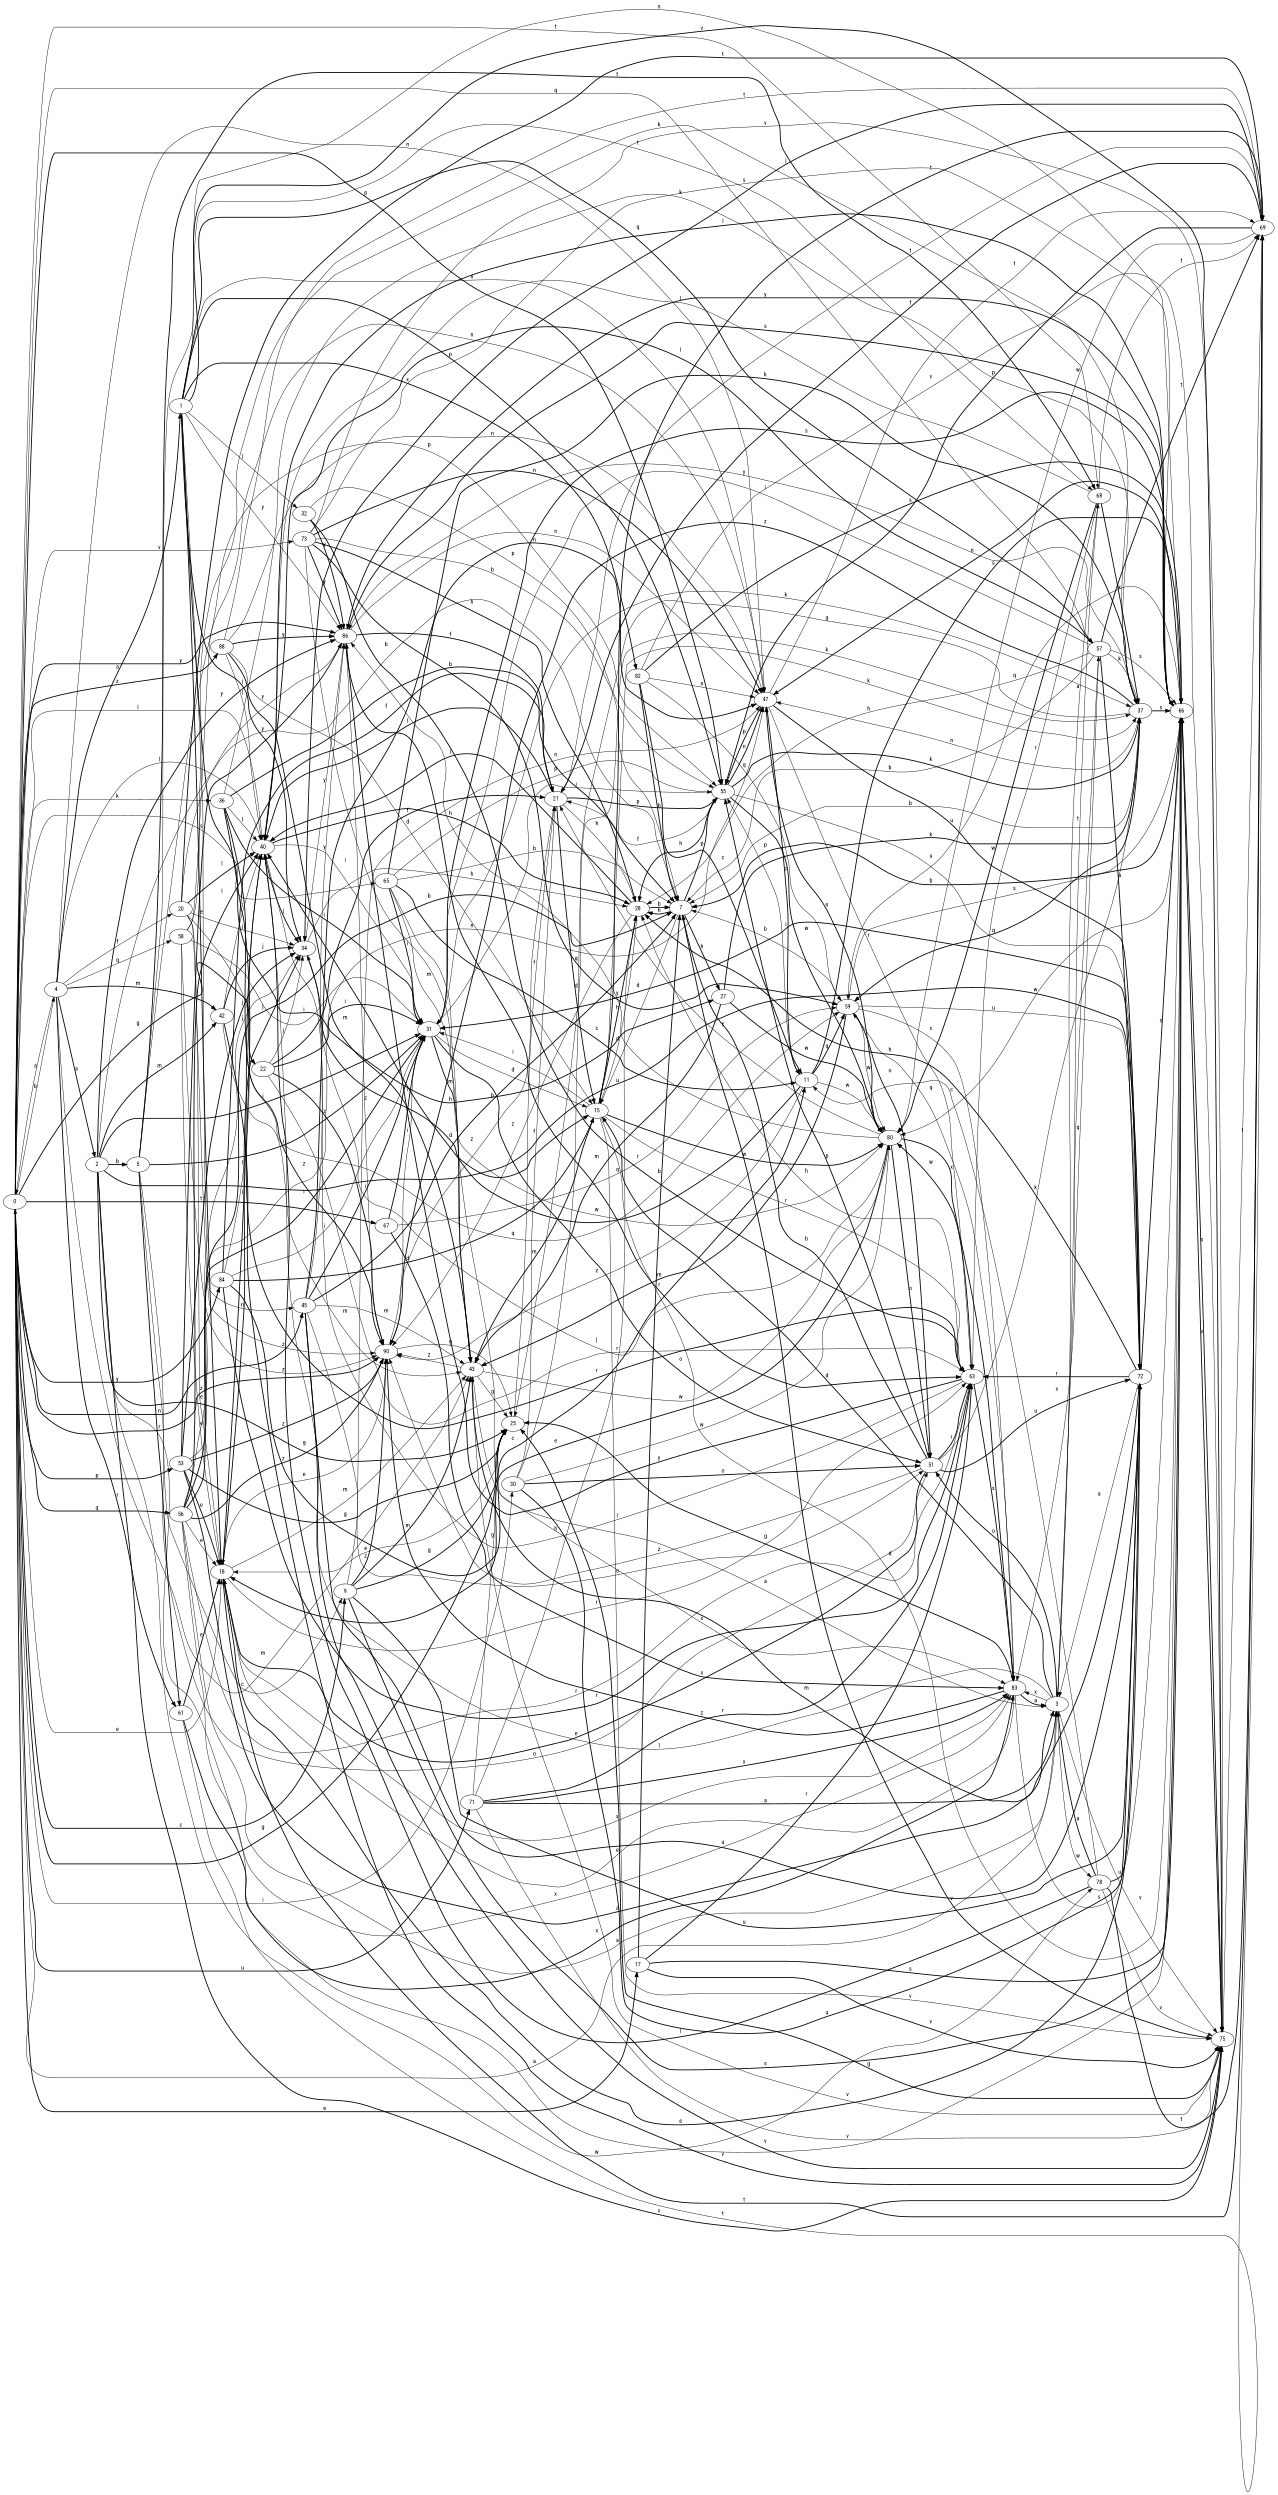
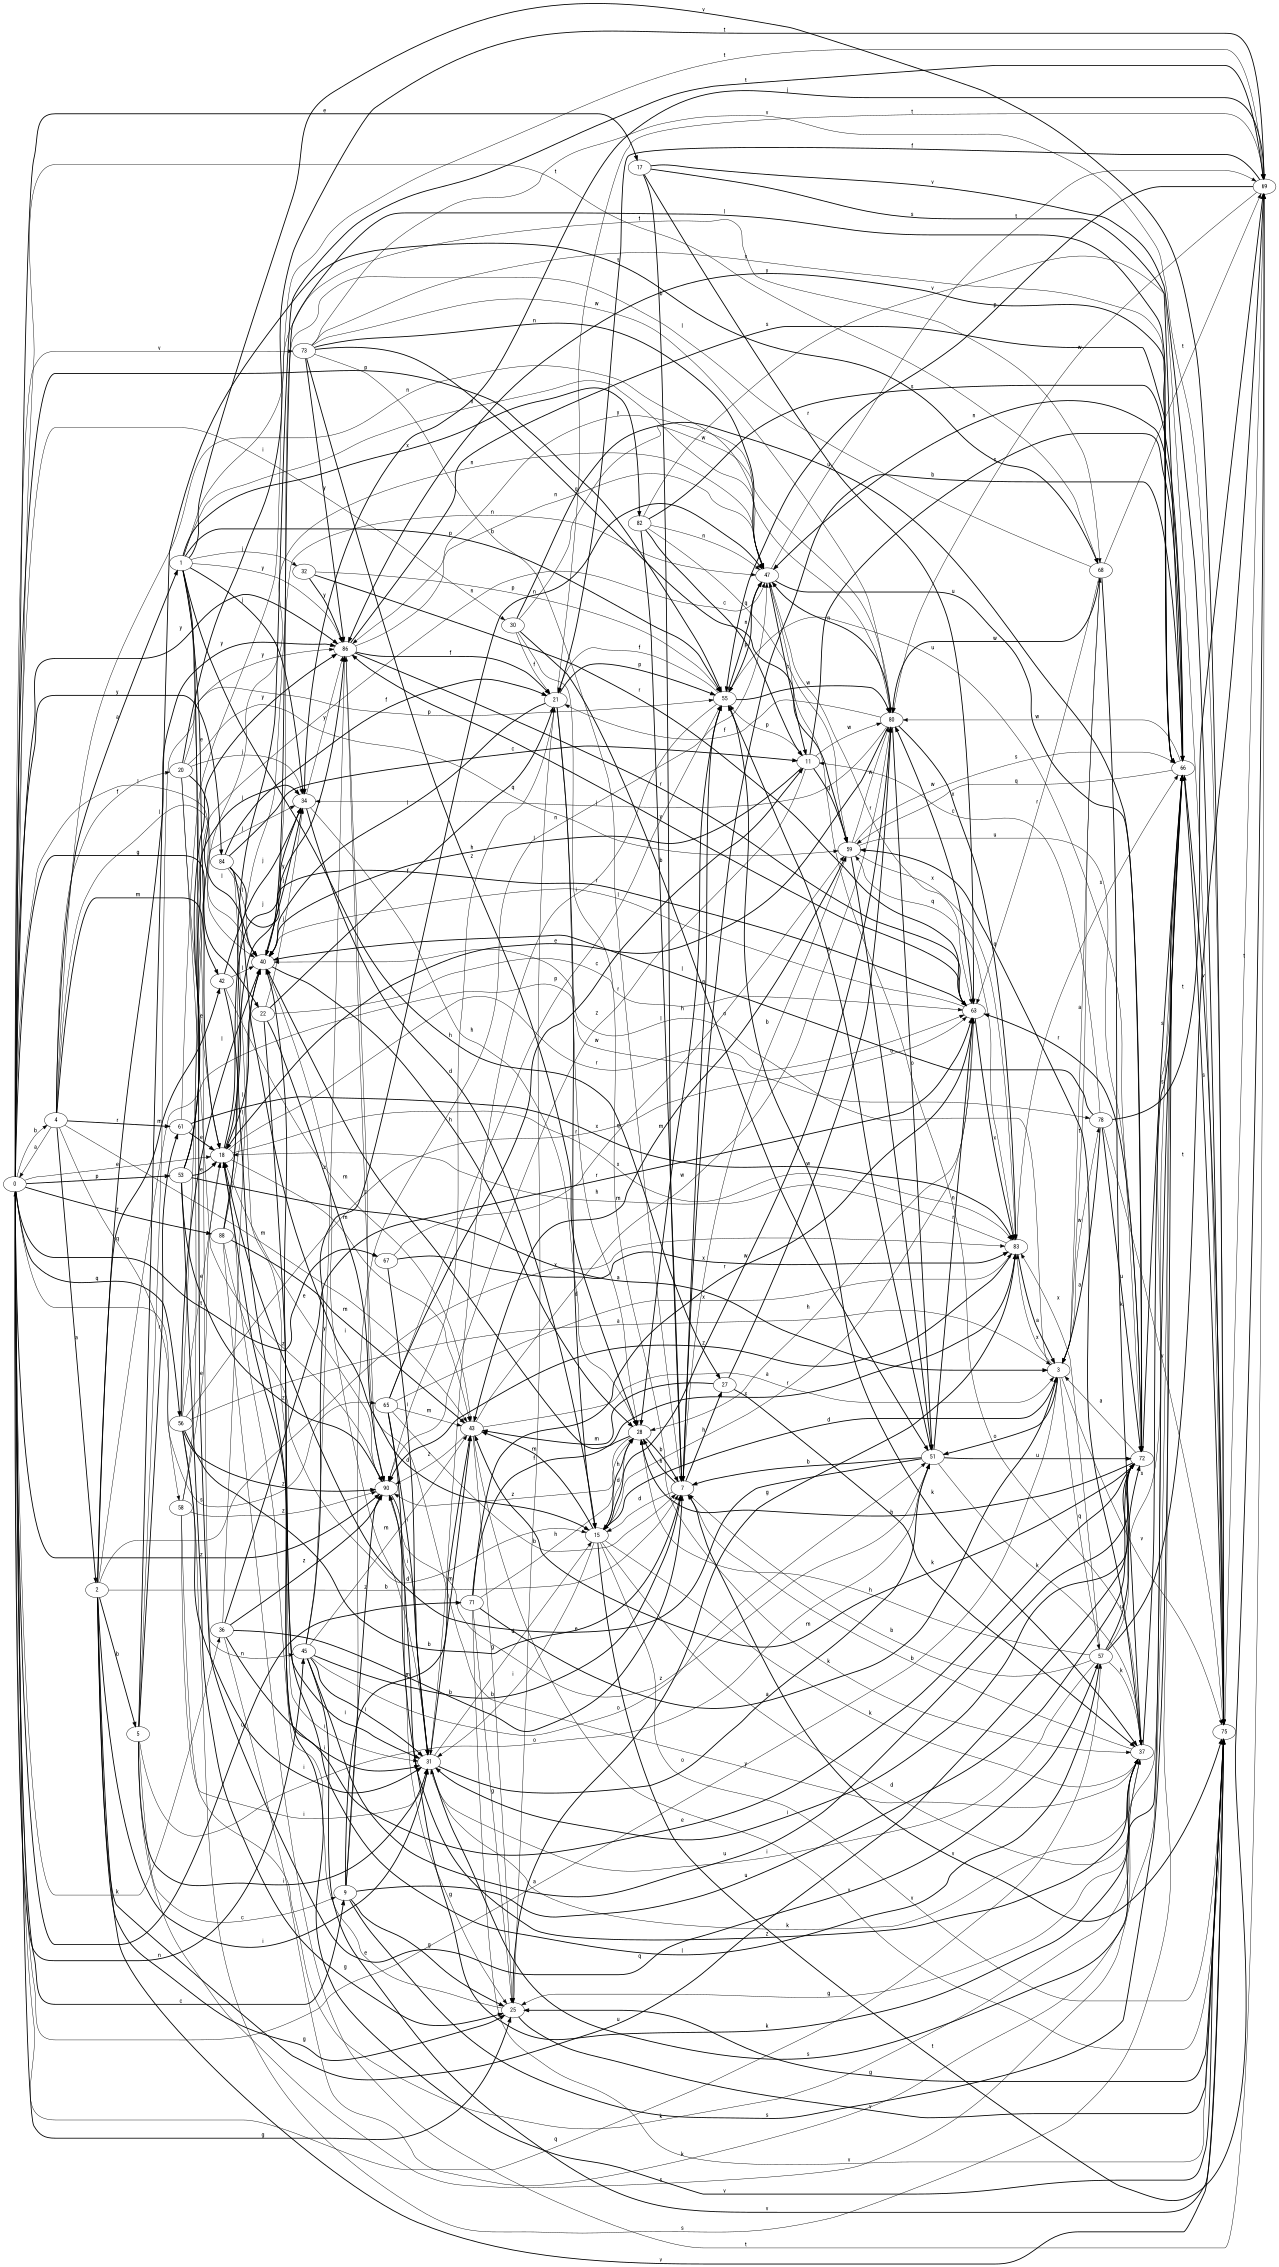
edge "59" -> "7": reversed
edge "83" -> "18": label "e" -> "m"
edge "25" -> "75": added, label "v"
